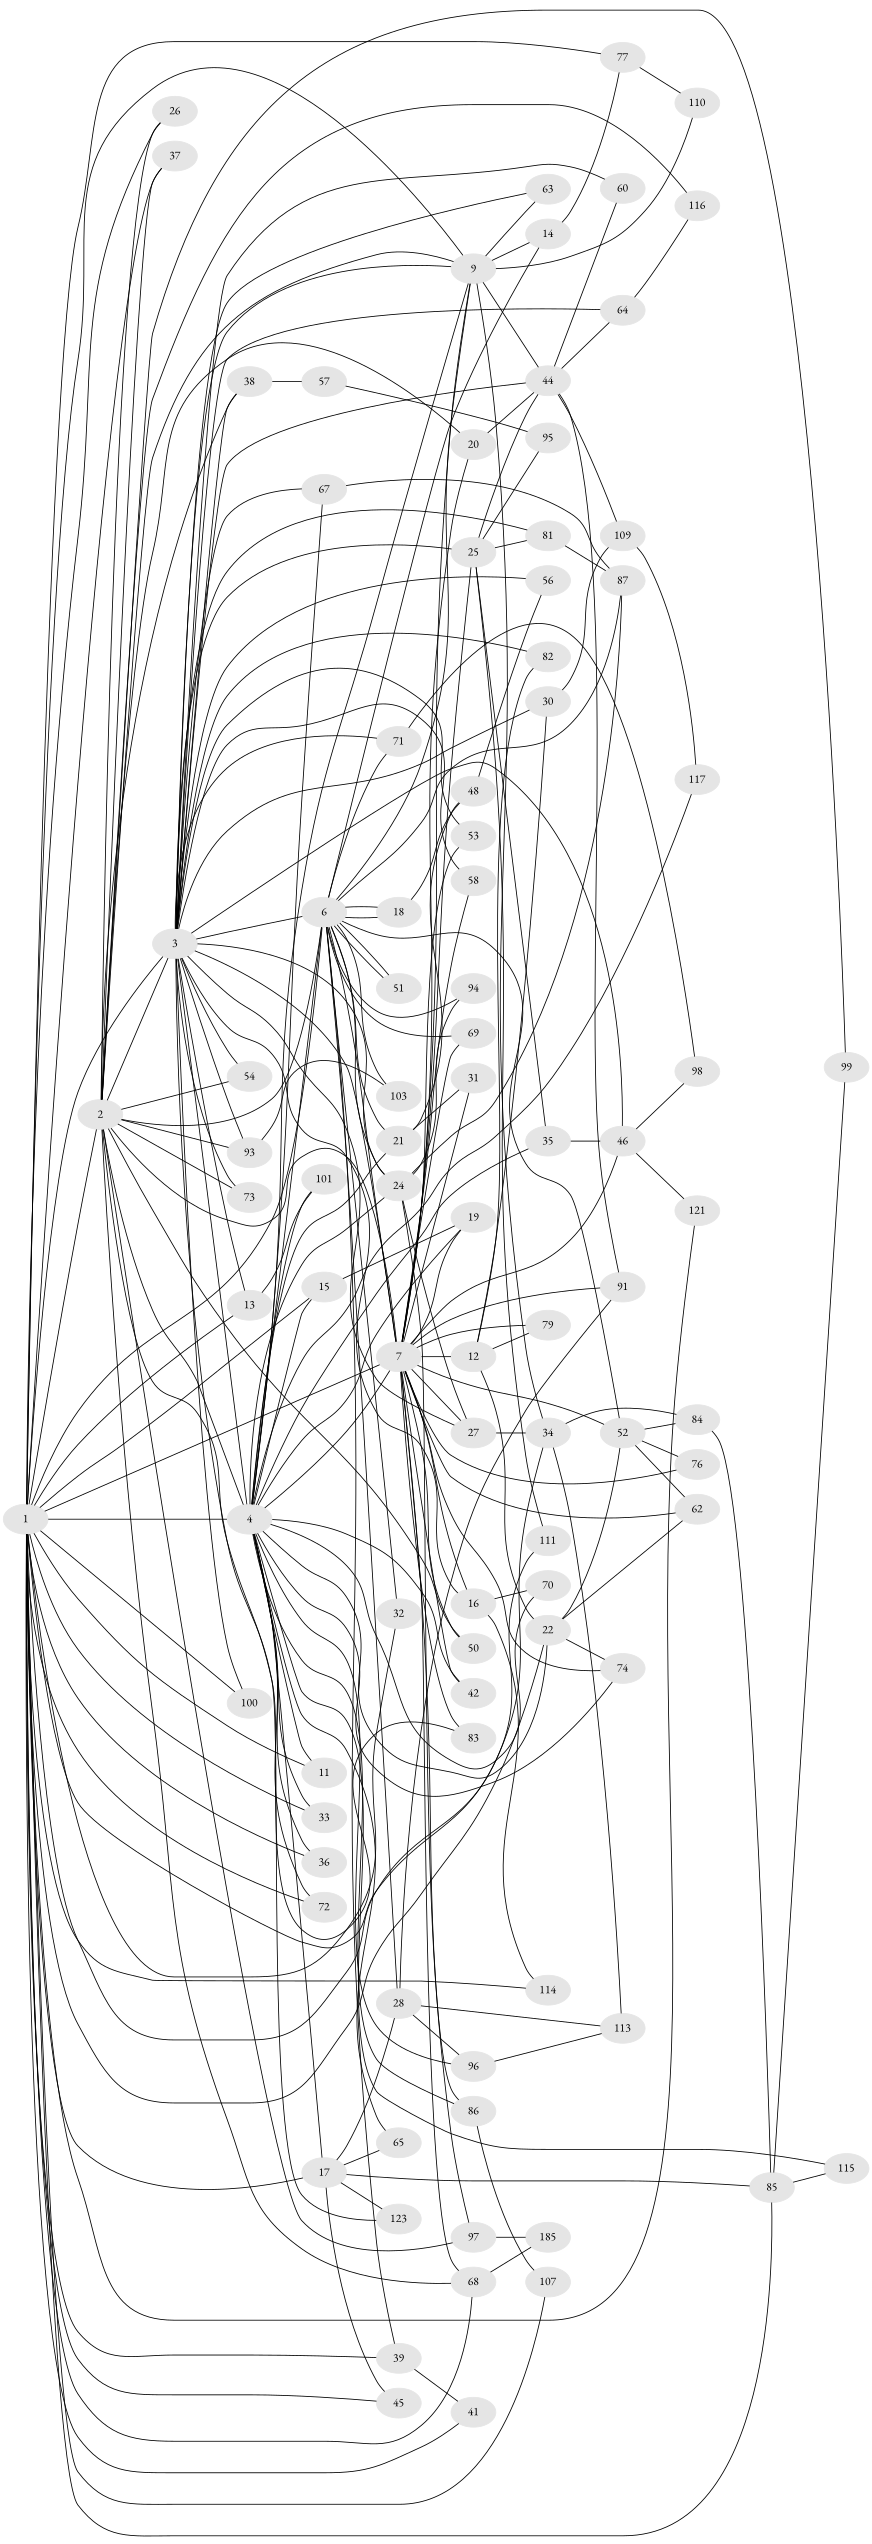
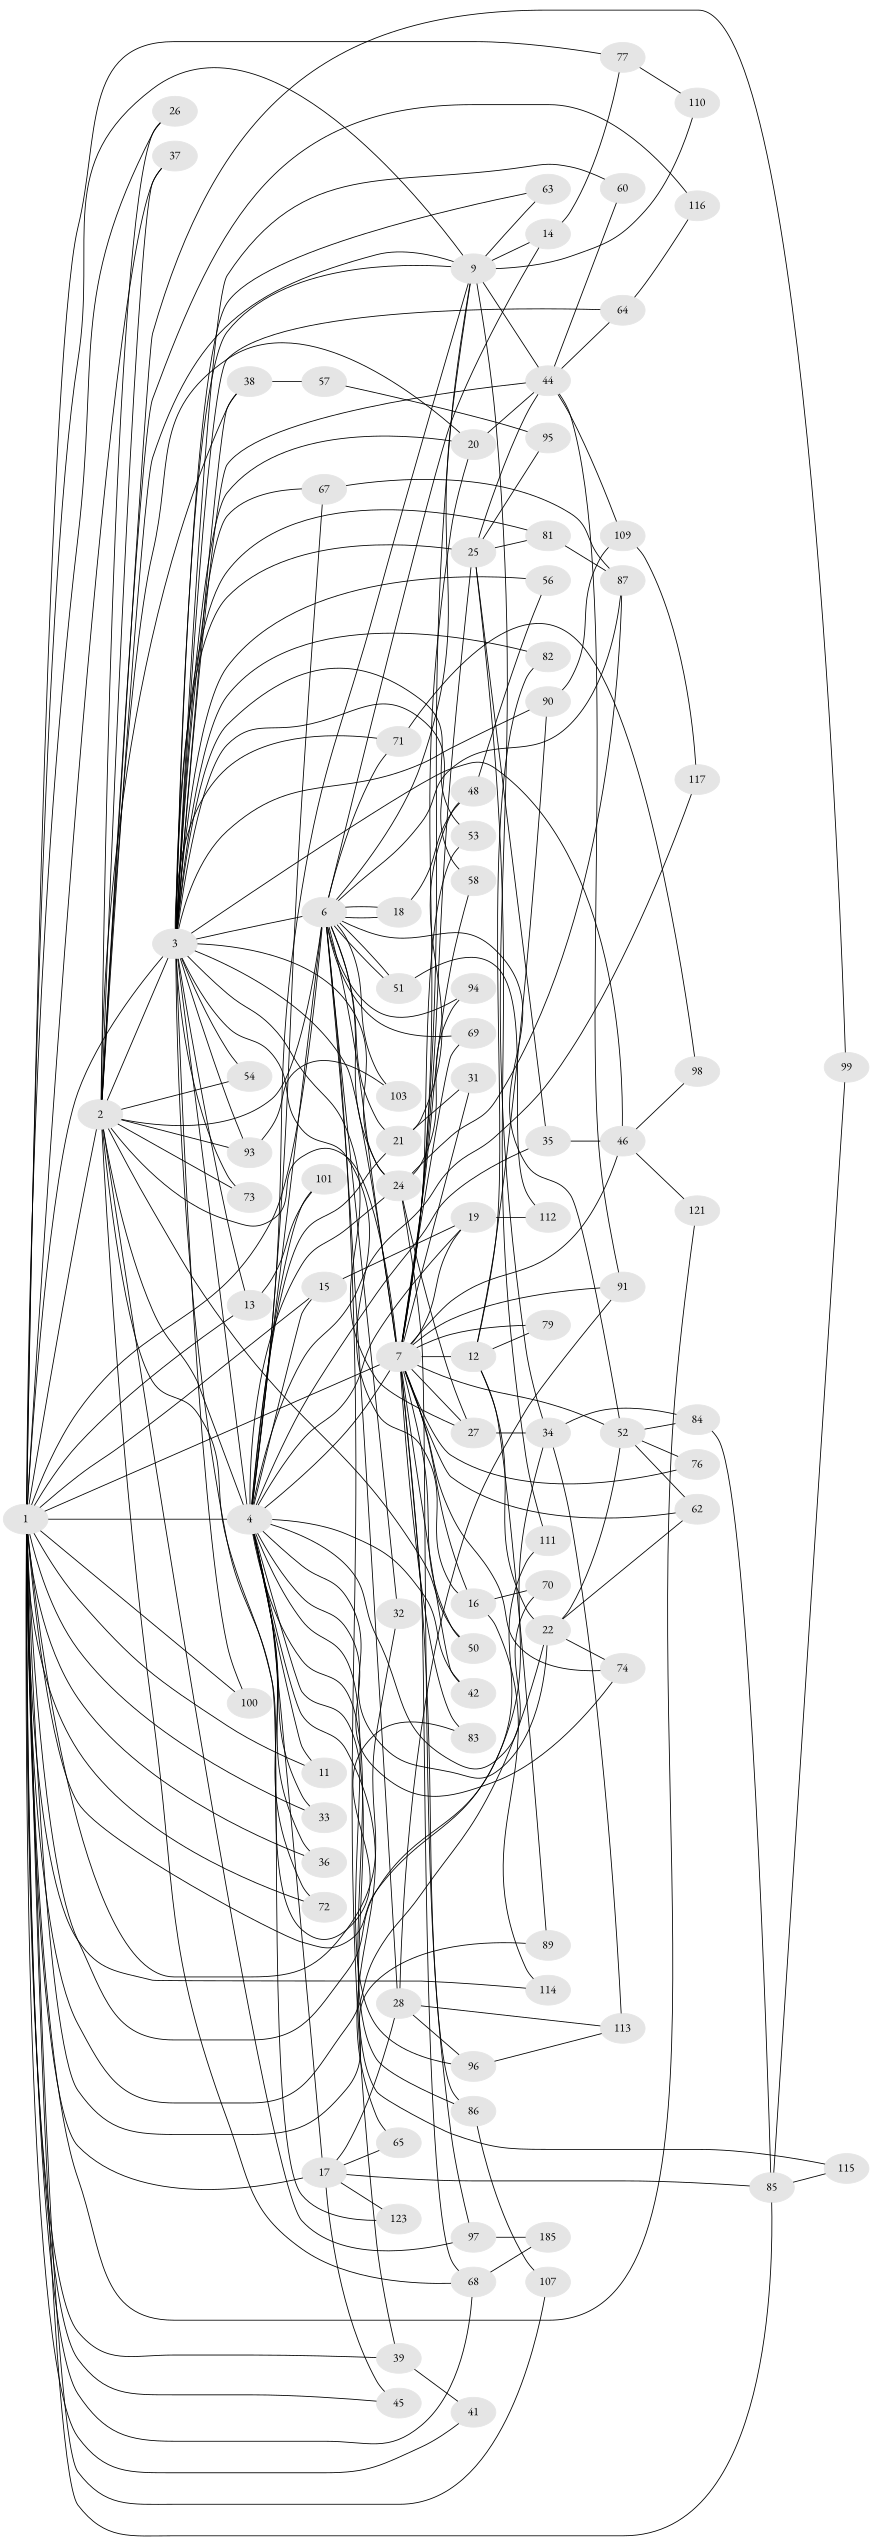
edge "20" -- "3": added
node "30": label "30" -> "90"
node "112": added
node "89": added
